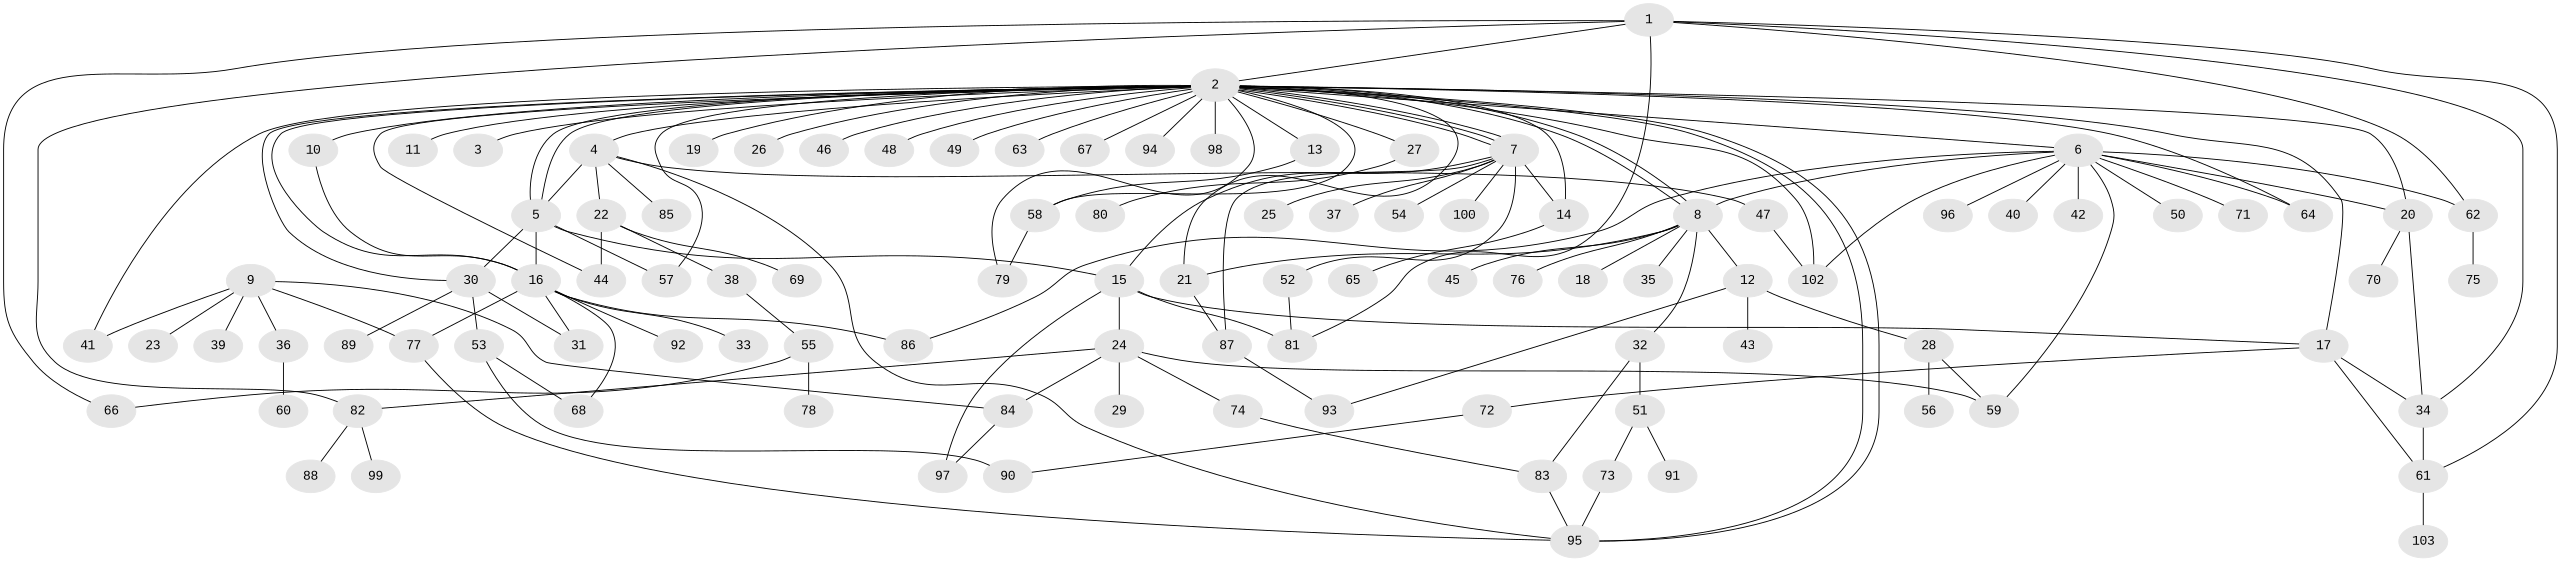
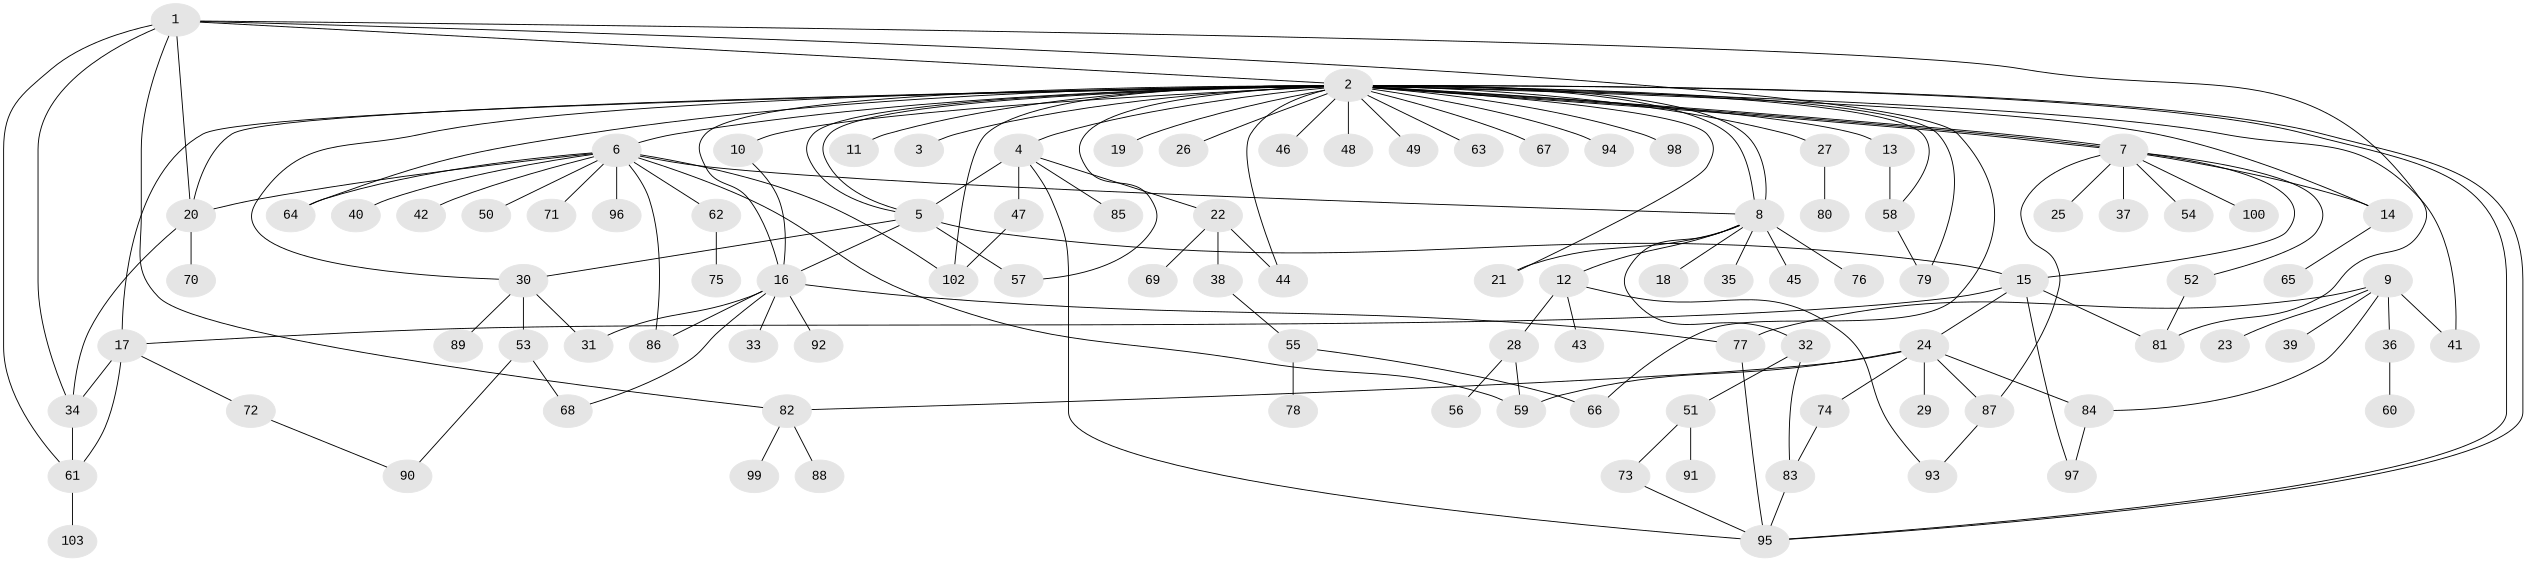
edge "1" -- "62": now "1" -- "20"
edge "21" -- "87": now "24" -- "87"
